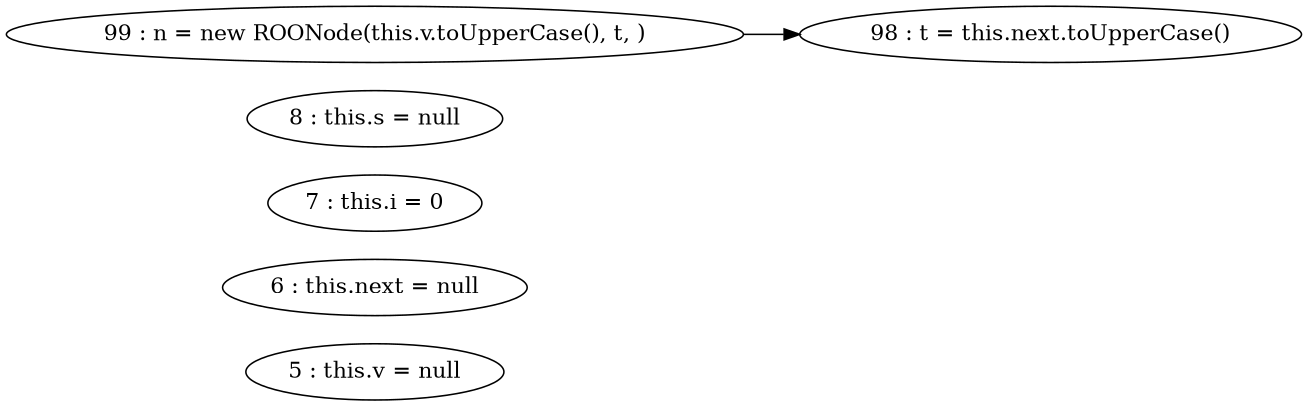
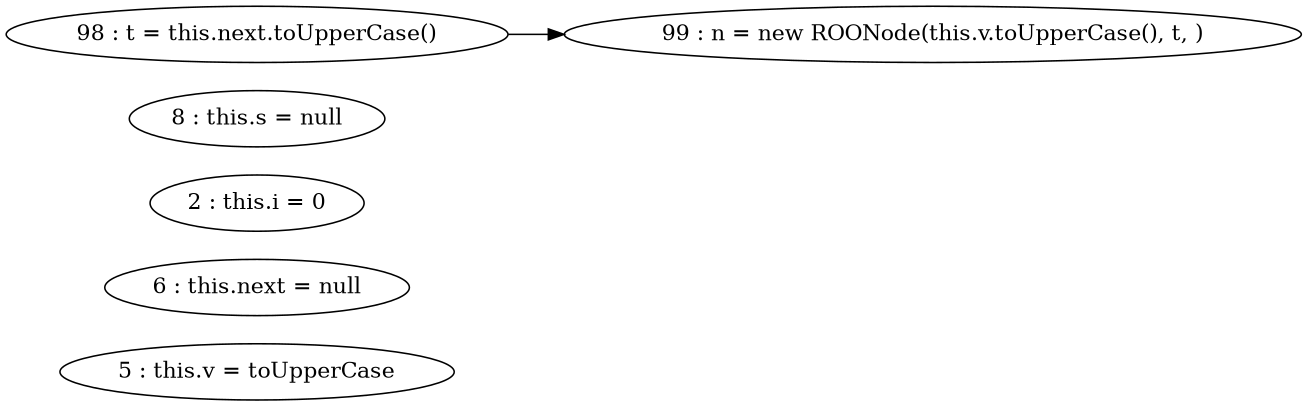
edge "99 : n = new ROONode(this.v.toUpperCase(), t, )" -> "98 : t = this.next.toUpperCase()": reversed
node "7 : this.i = 0": label "7 : this.i = 0" -> "2 : this.i = 0"
node "5 : this.v = null": label "5 : this.v = null" -> "5 : this.v = toUpperCase"
